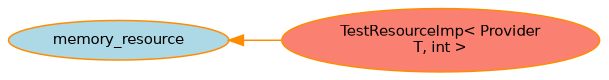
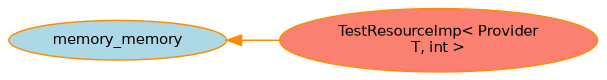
node "memory_resource": label "memory_resource" -> "memory_memory"
